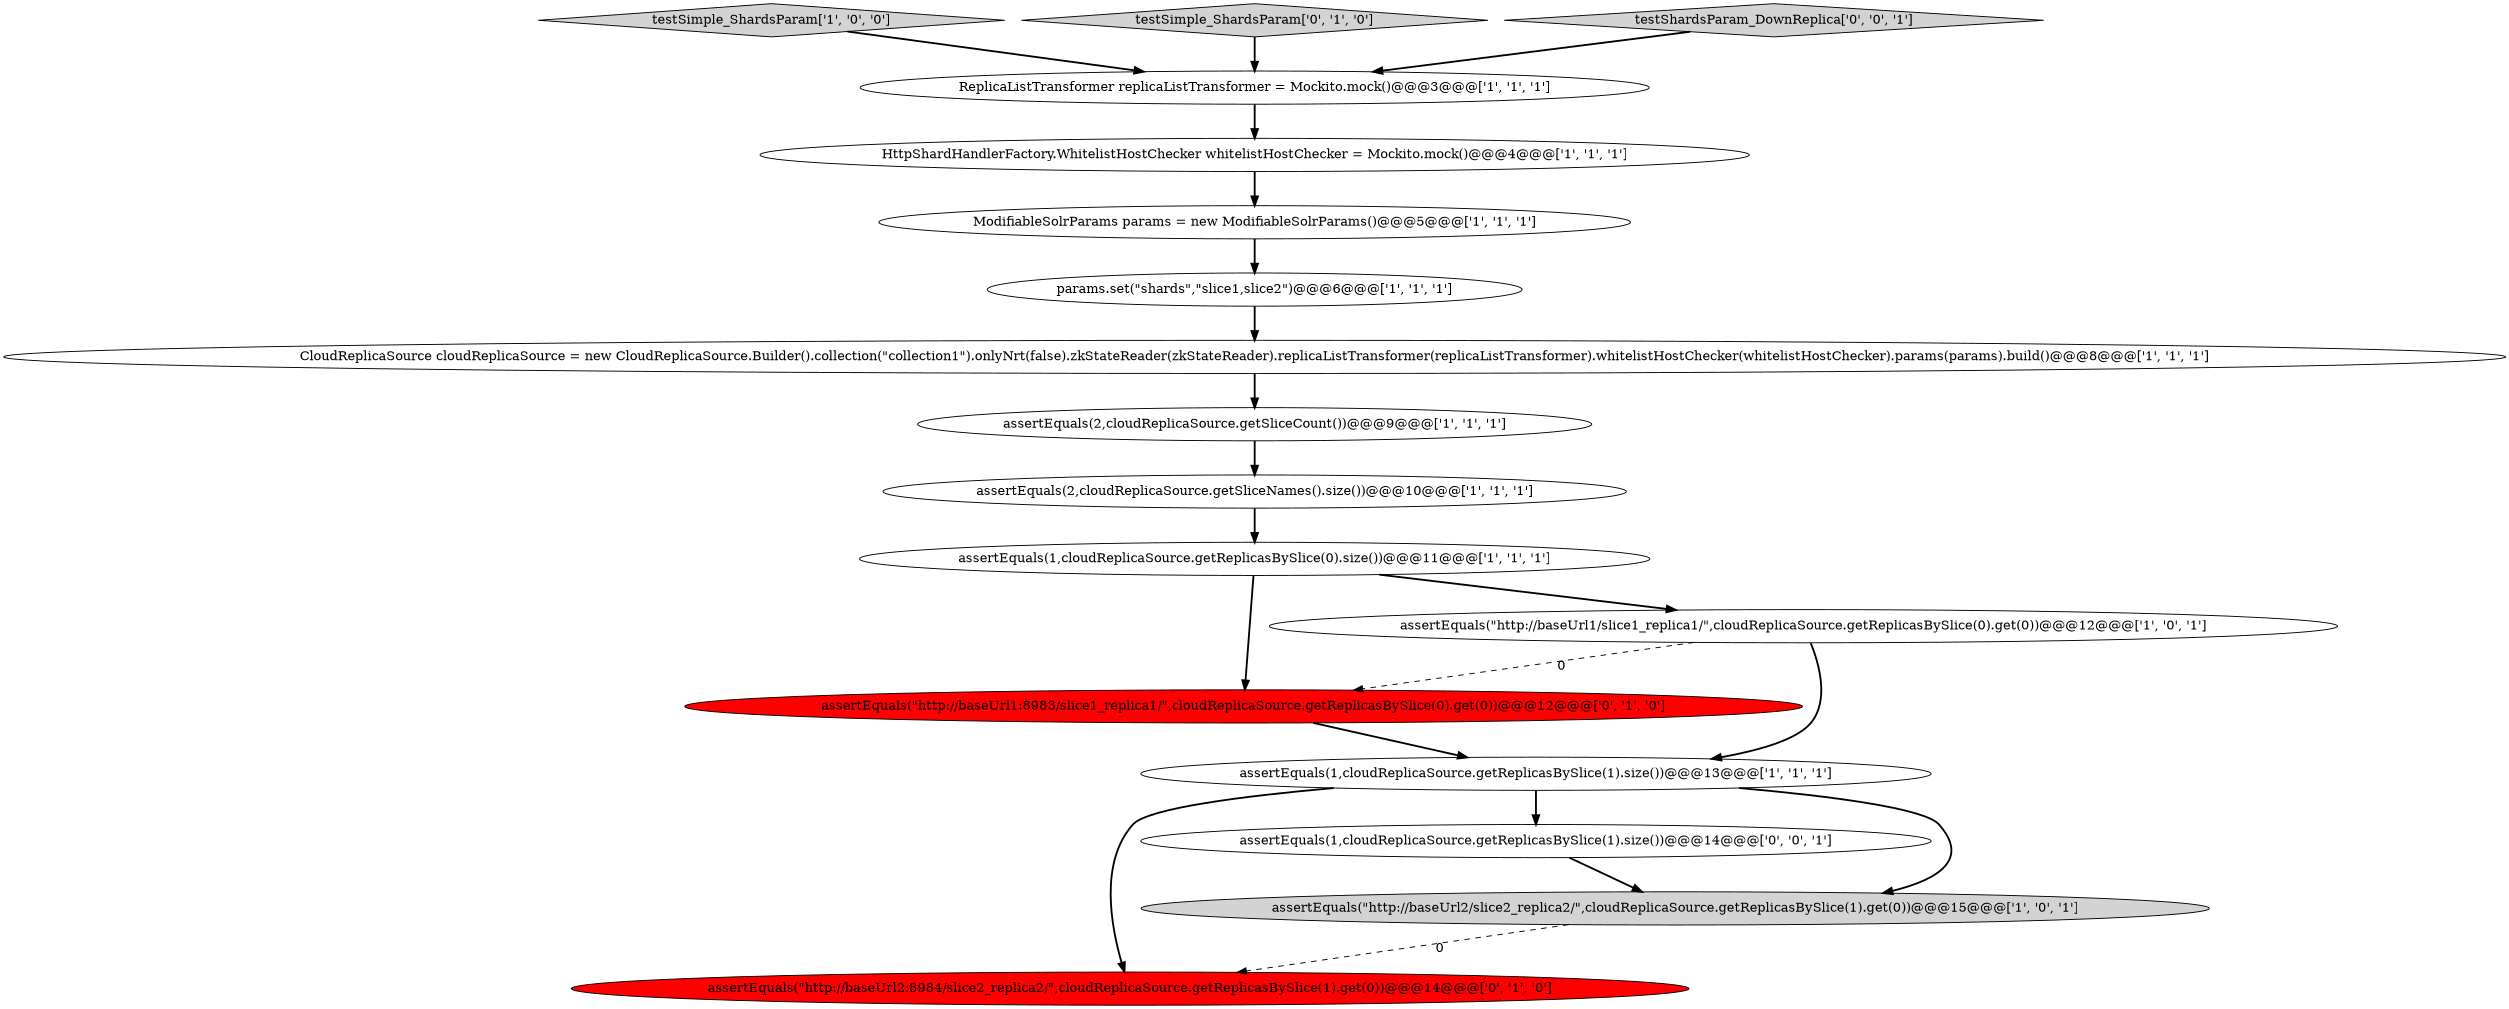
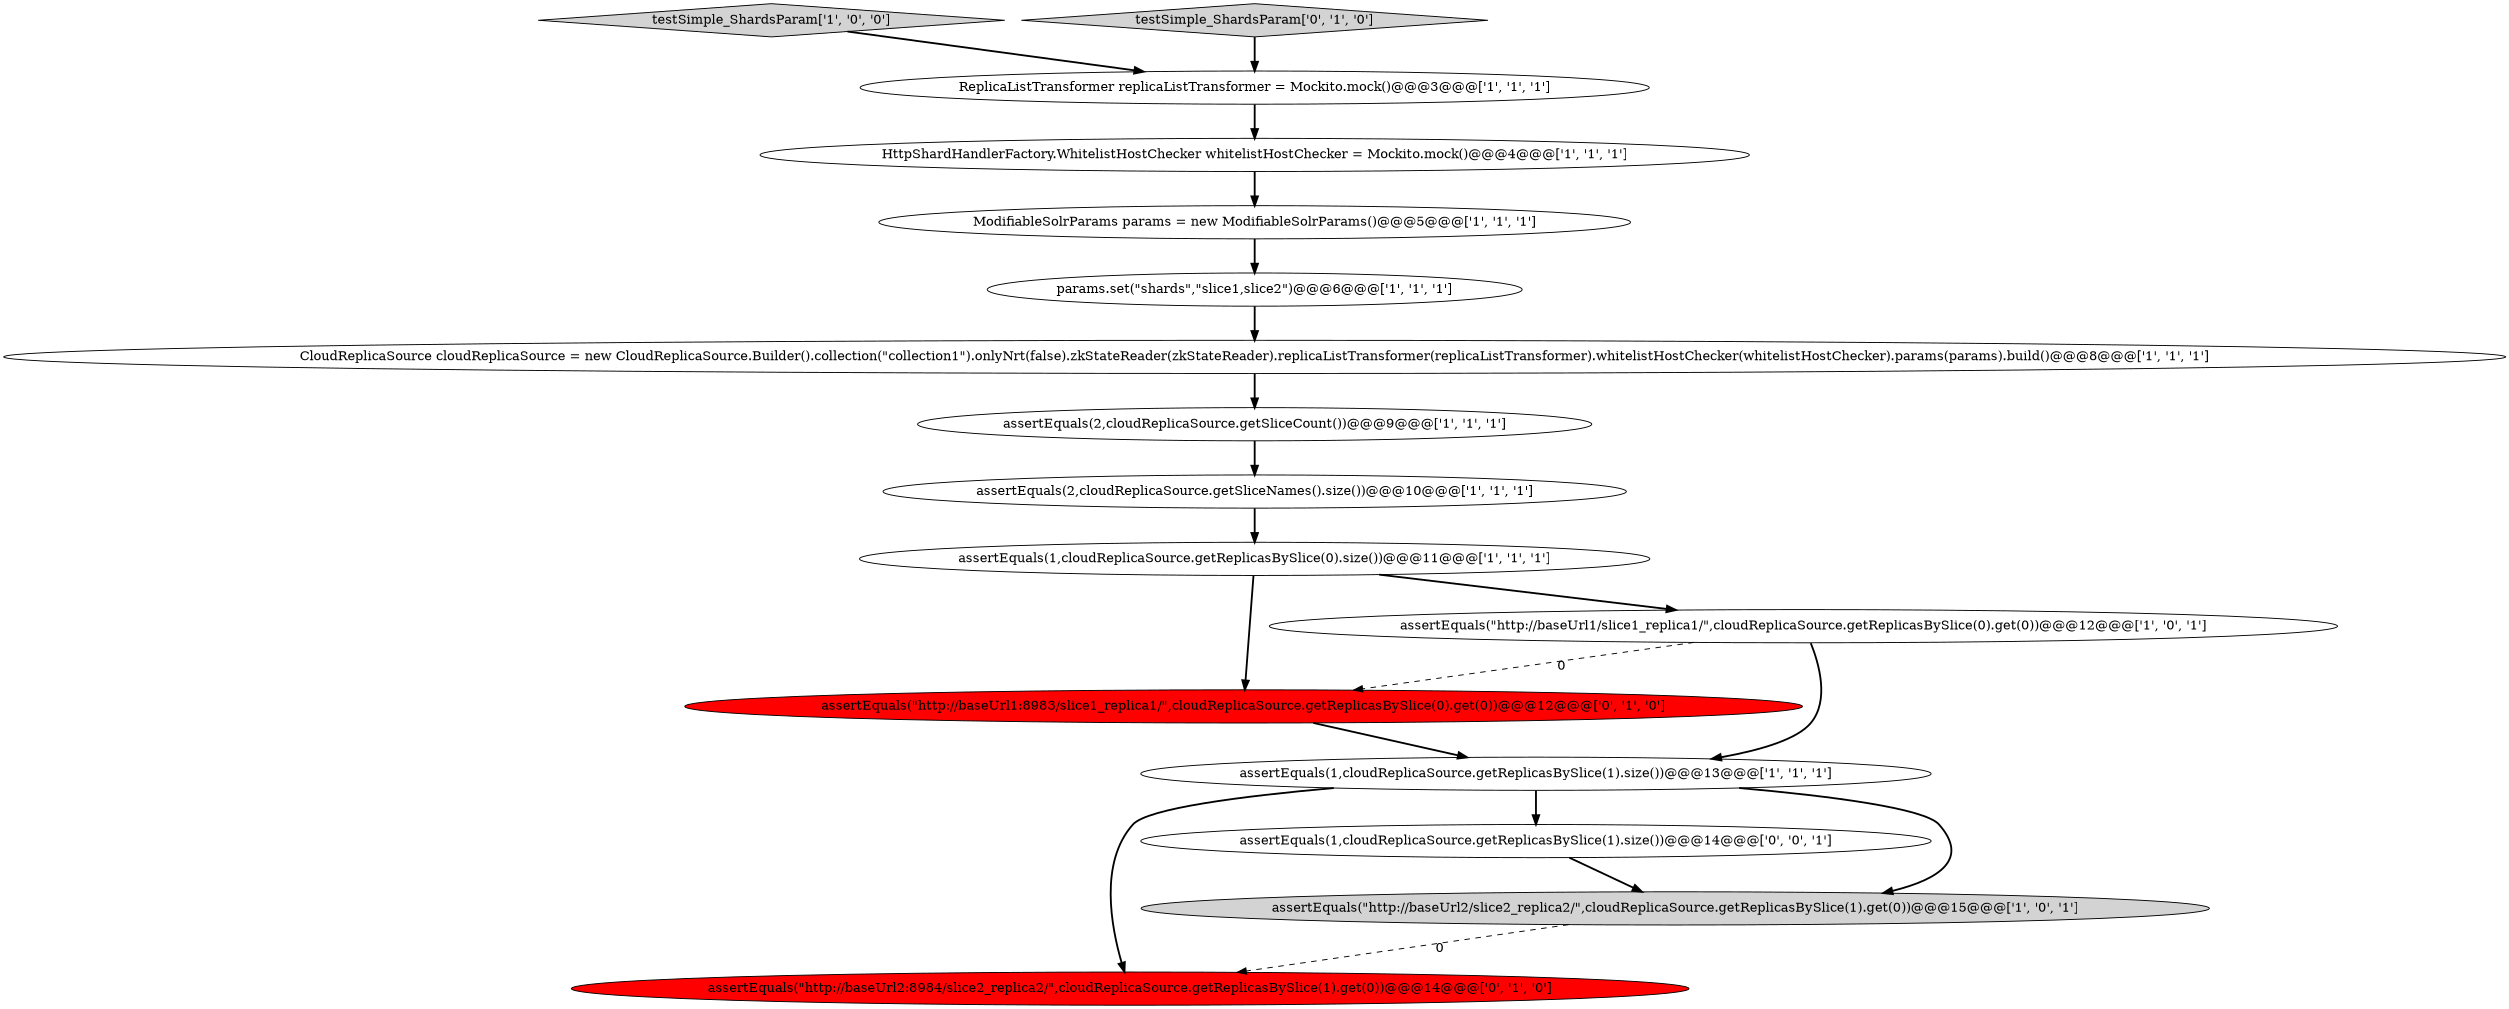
node "testShardsParam_DownReplica['0', '0', '1']": removed
